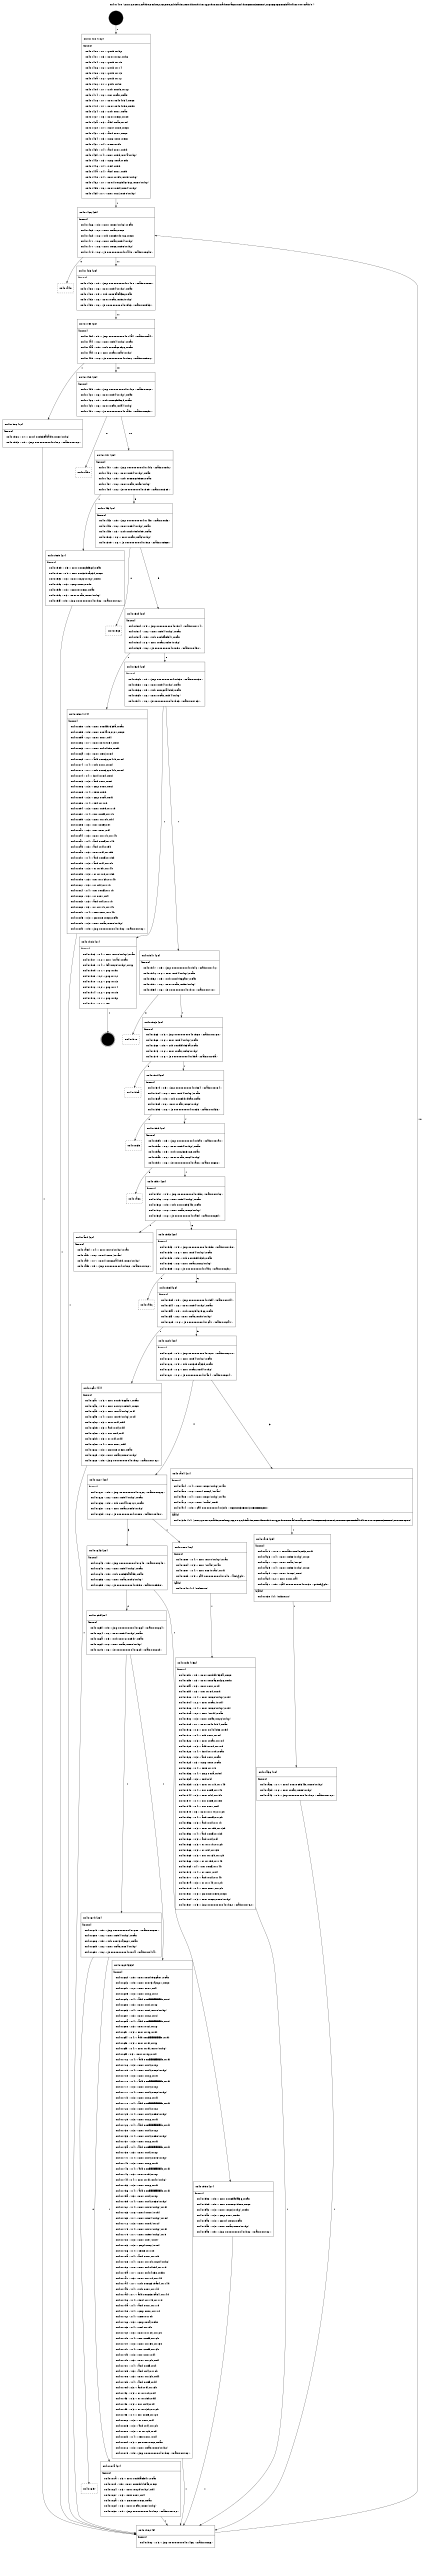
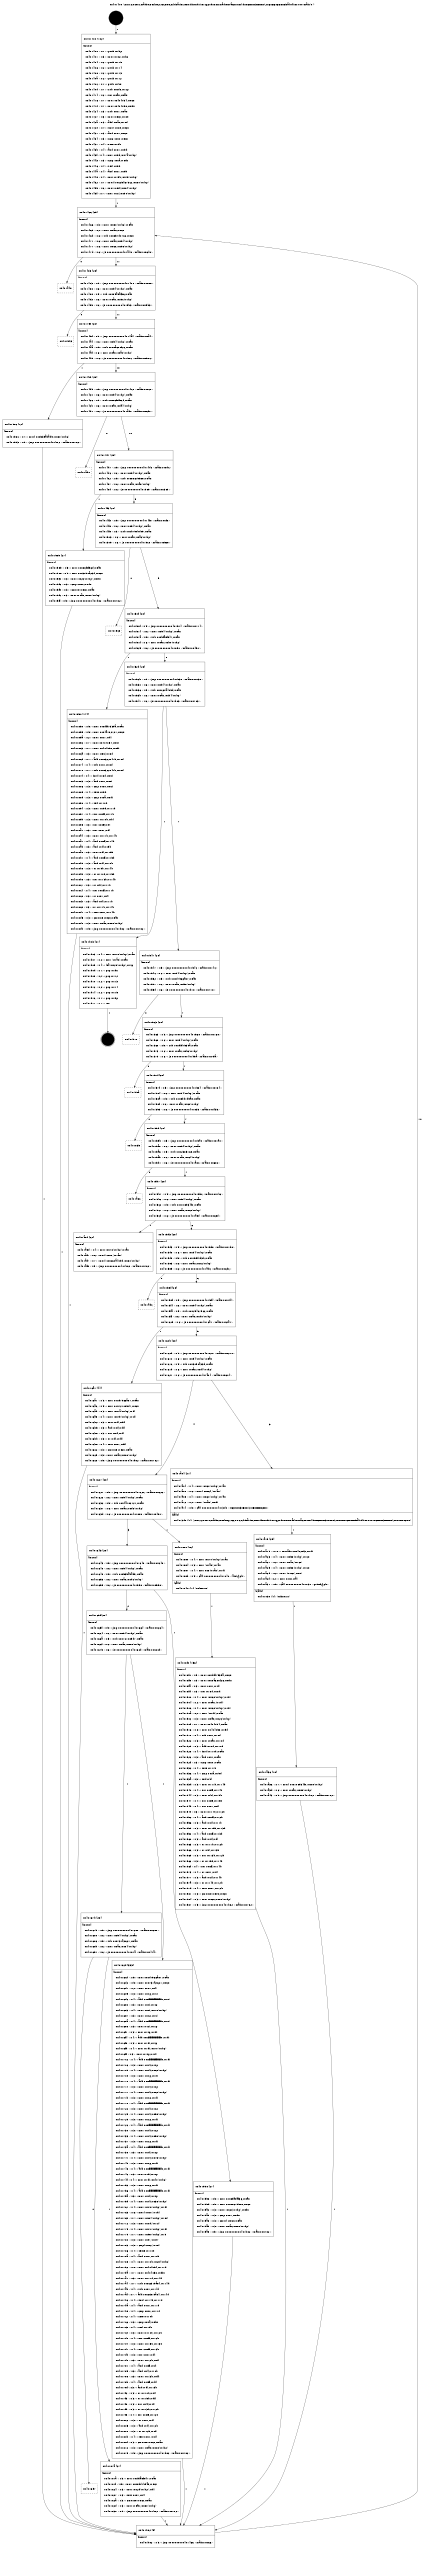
node "0x4019b3": added
